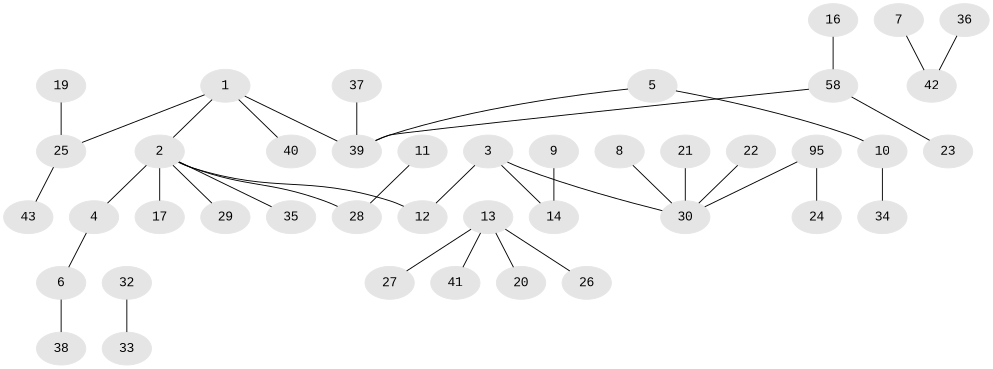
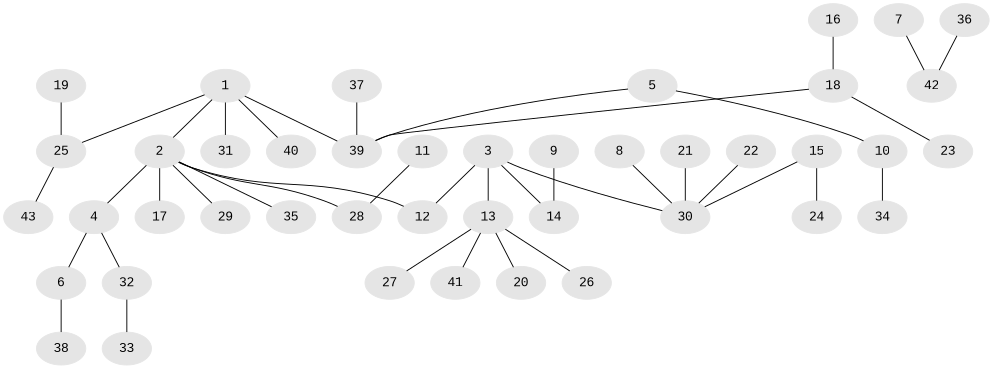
node "58": label "58" -> "18"
node "31": added
node "95": label "95" -> "15"
edge "3" -- "13": added
edge "4" -- "32": added
